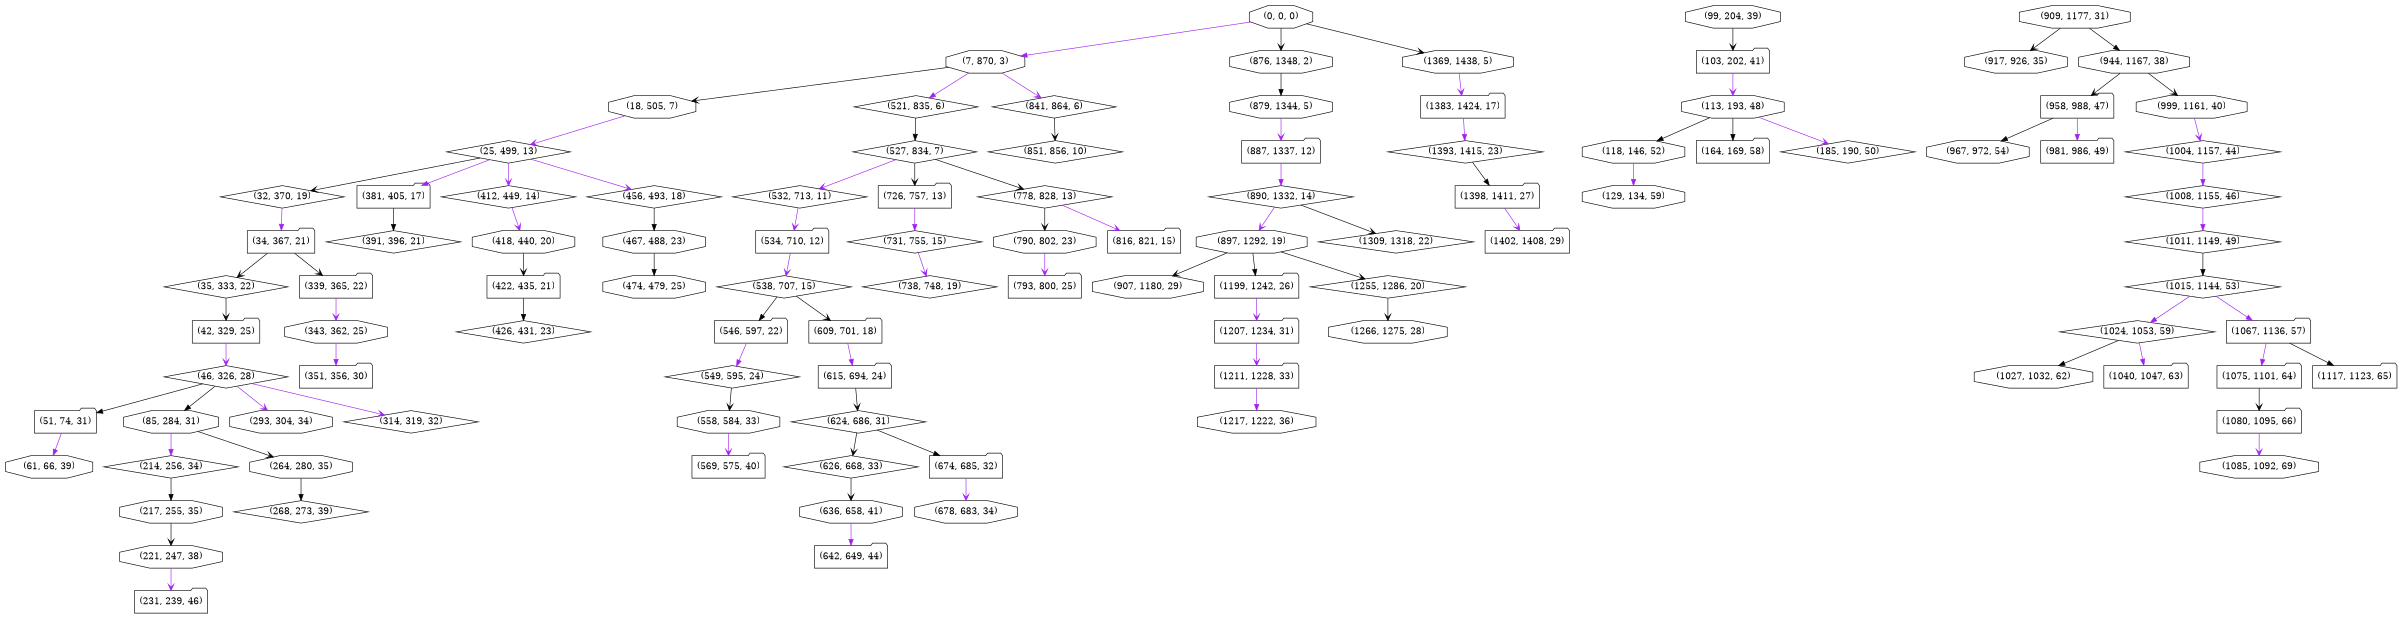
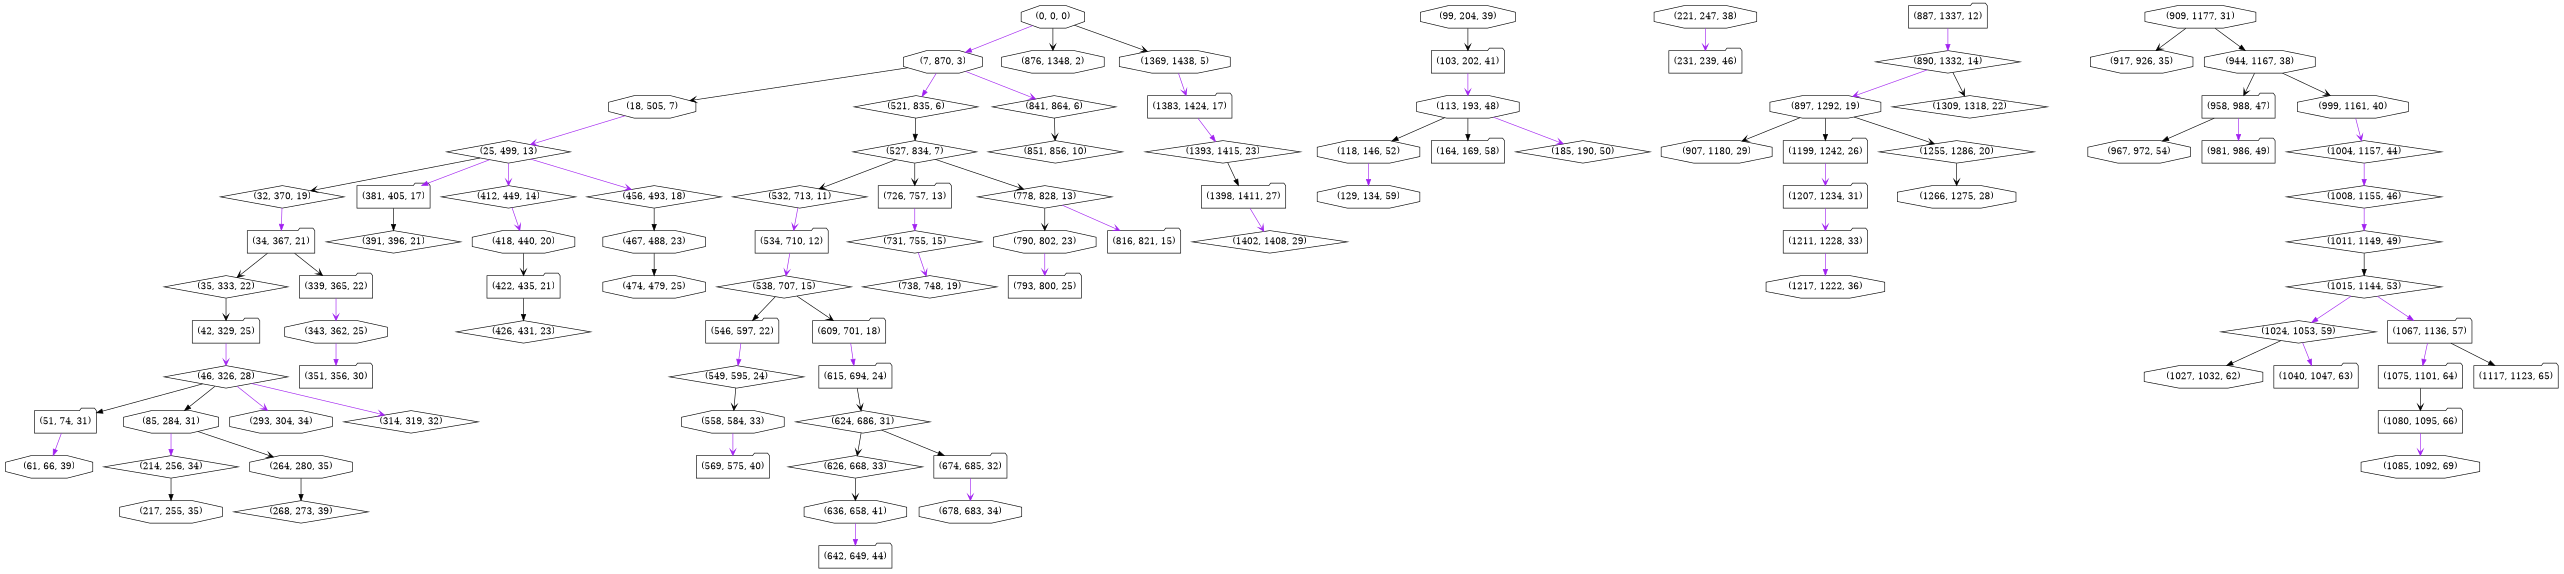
node "(879, 1344, 5)": removed
edge "(527, 834, 7)" -> "(532, 713, 11)": color purple -> black
node "(1402, 1408, 29)": shape folder -> diamond
edge "(217, 255, 35)" -> "(221, 247, 38)": removed
